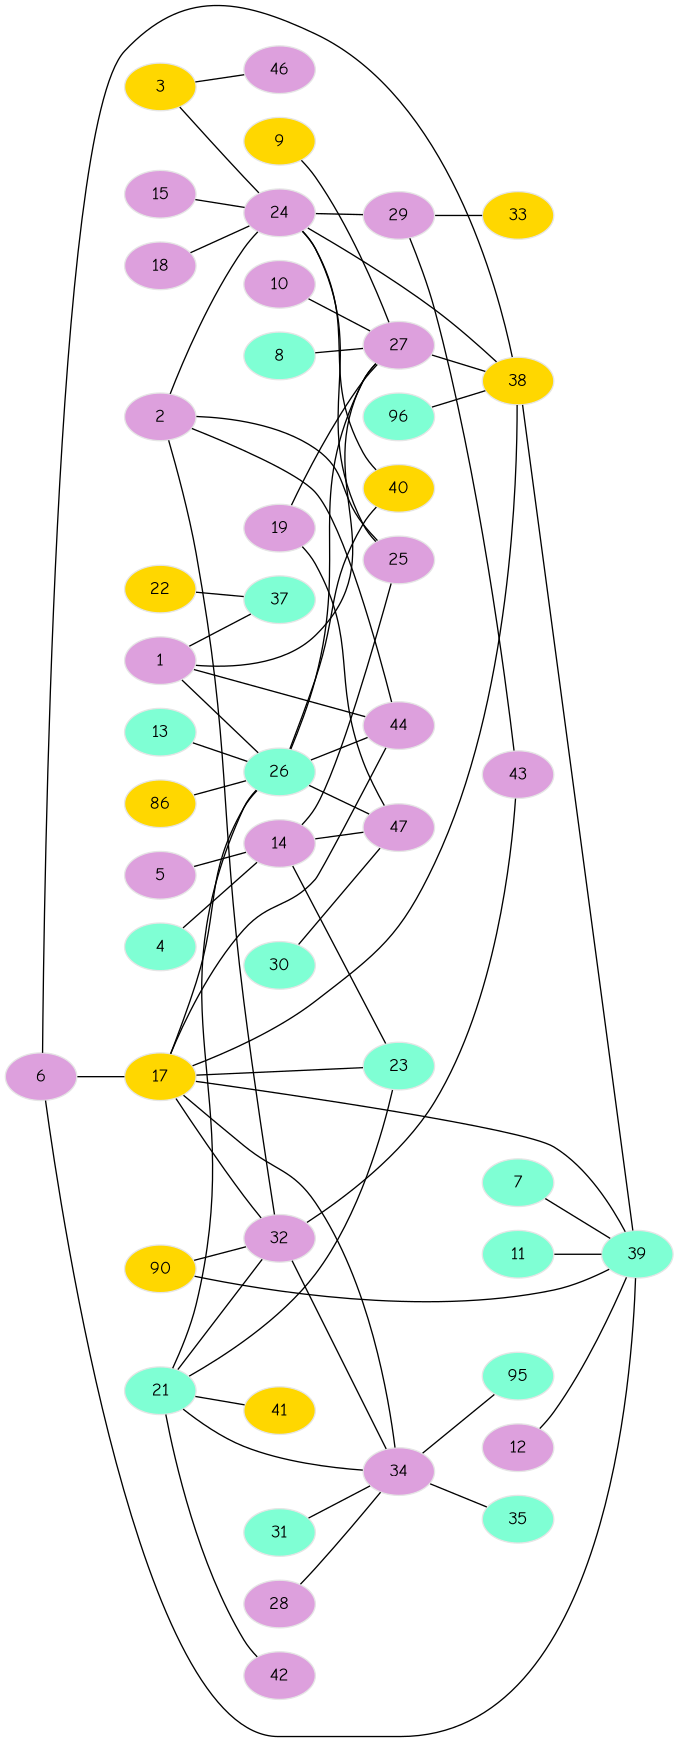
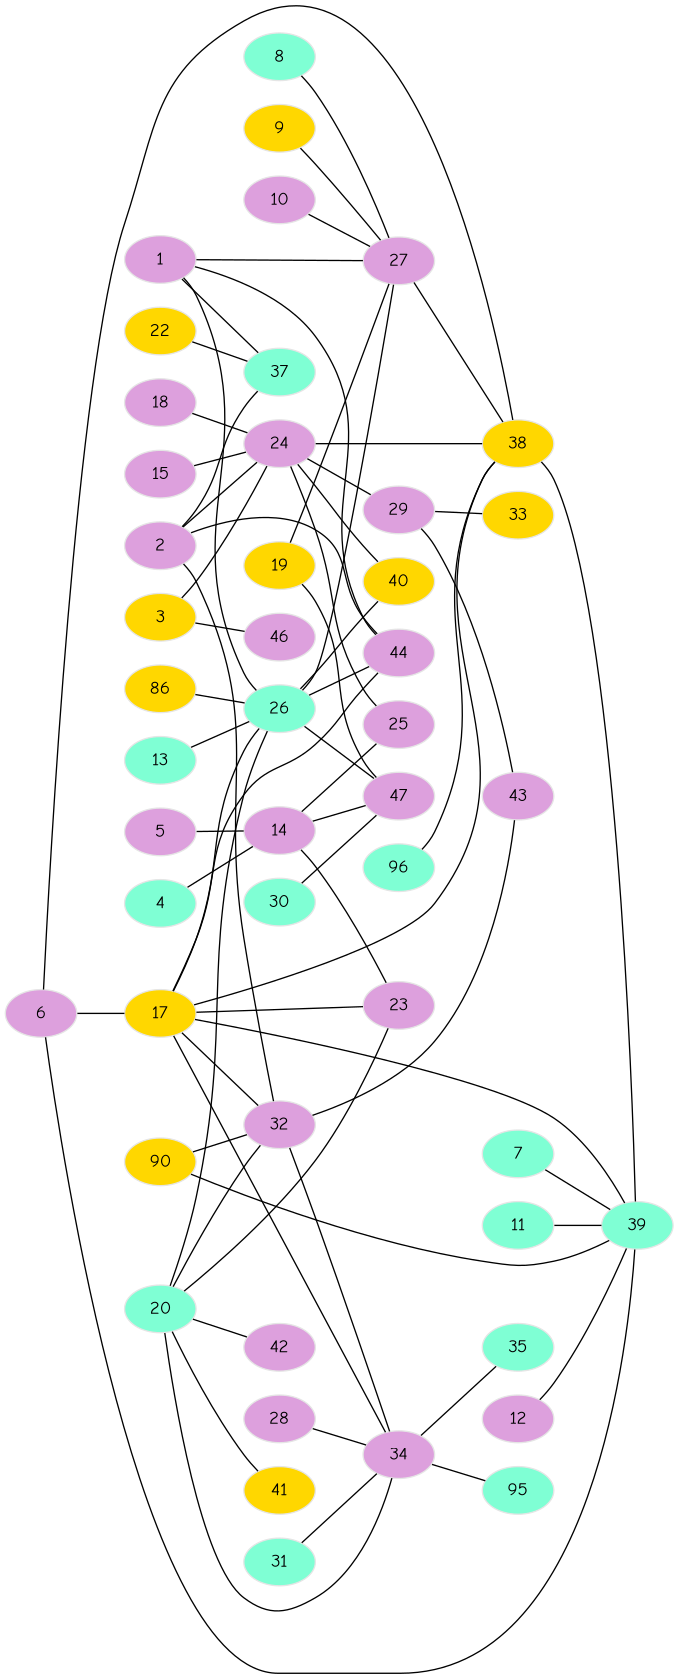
edge "2" -- "25": now "2" -- "37"
node "19": fillcolor plum -> gold
node "23": fillcolor aquamarine -> plum
node "21": label "21" -> "20"
